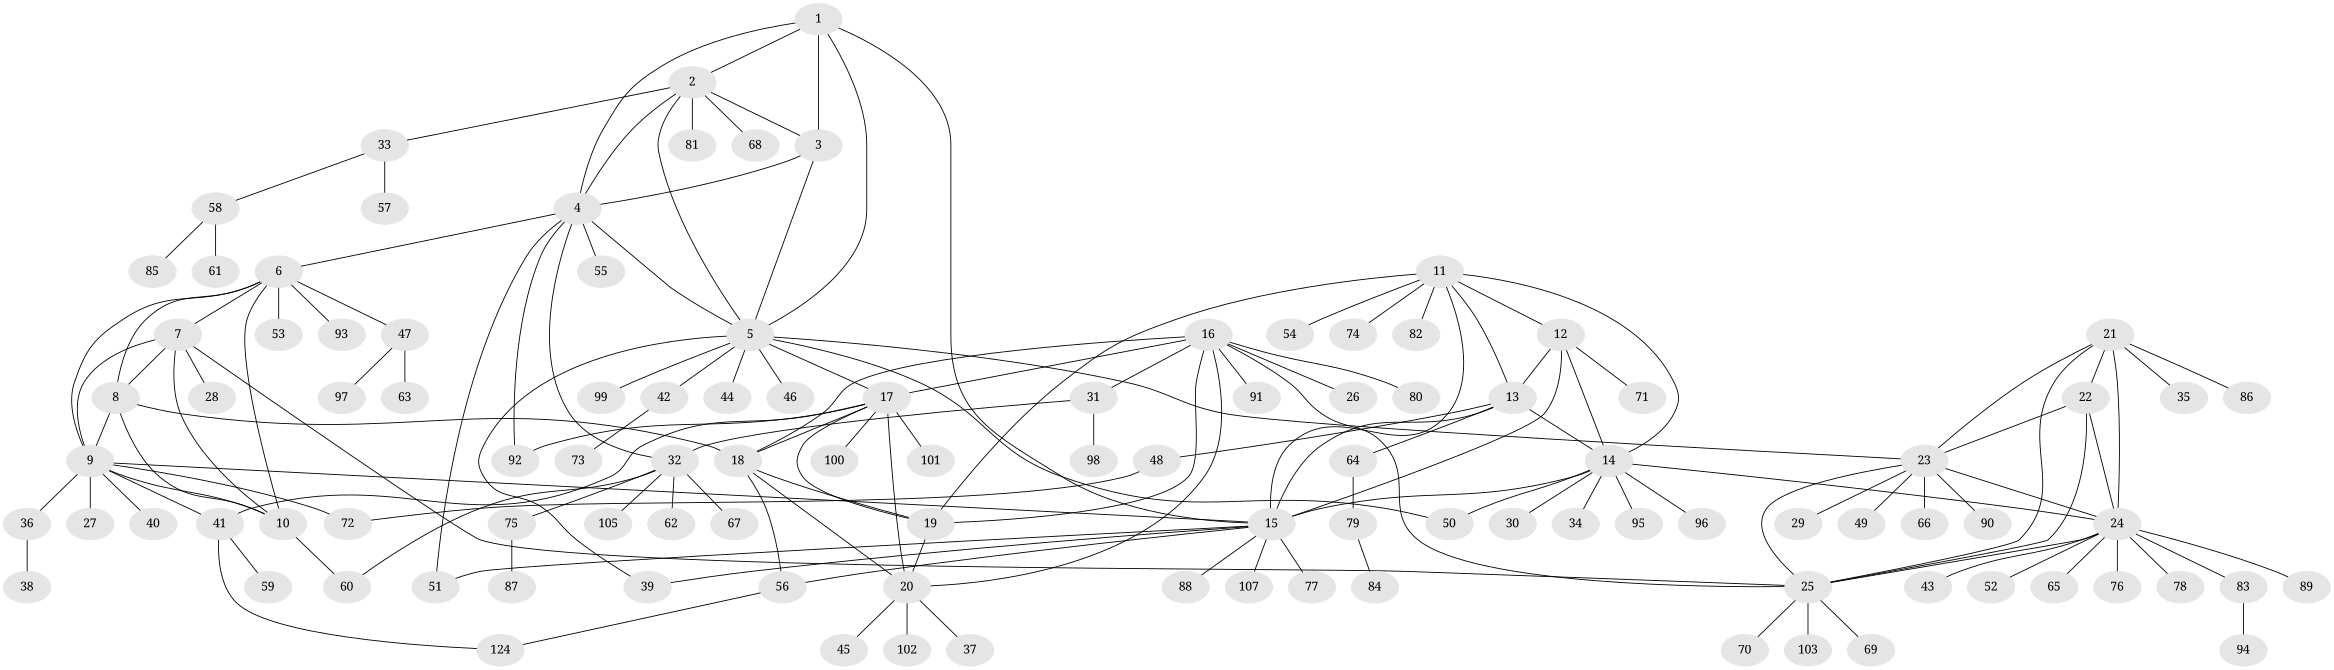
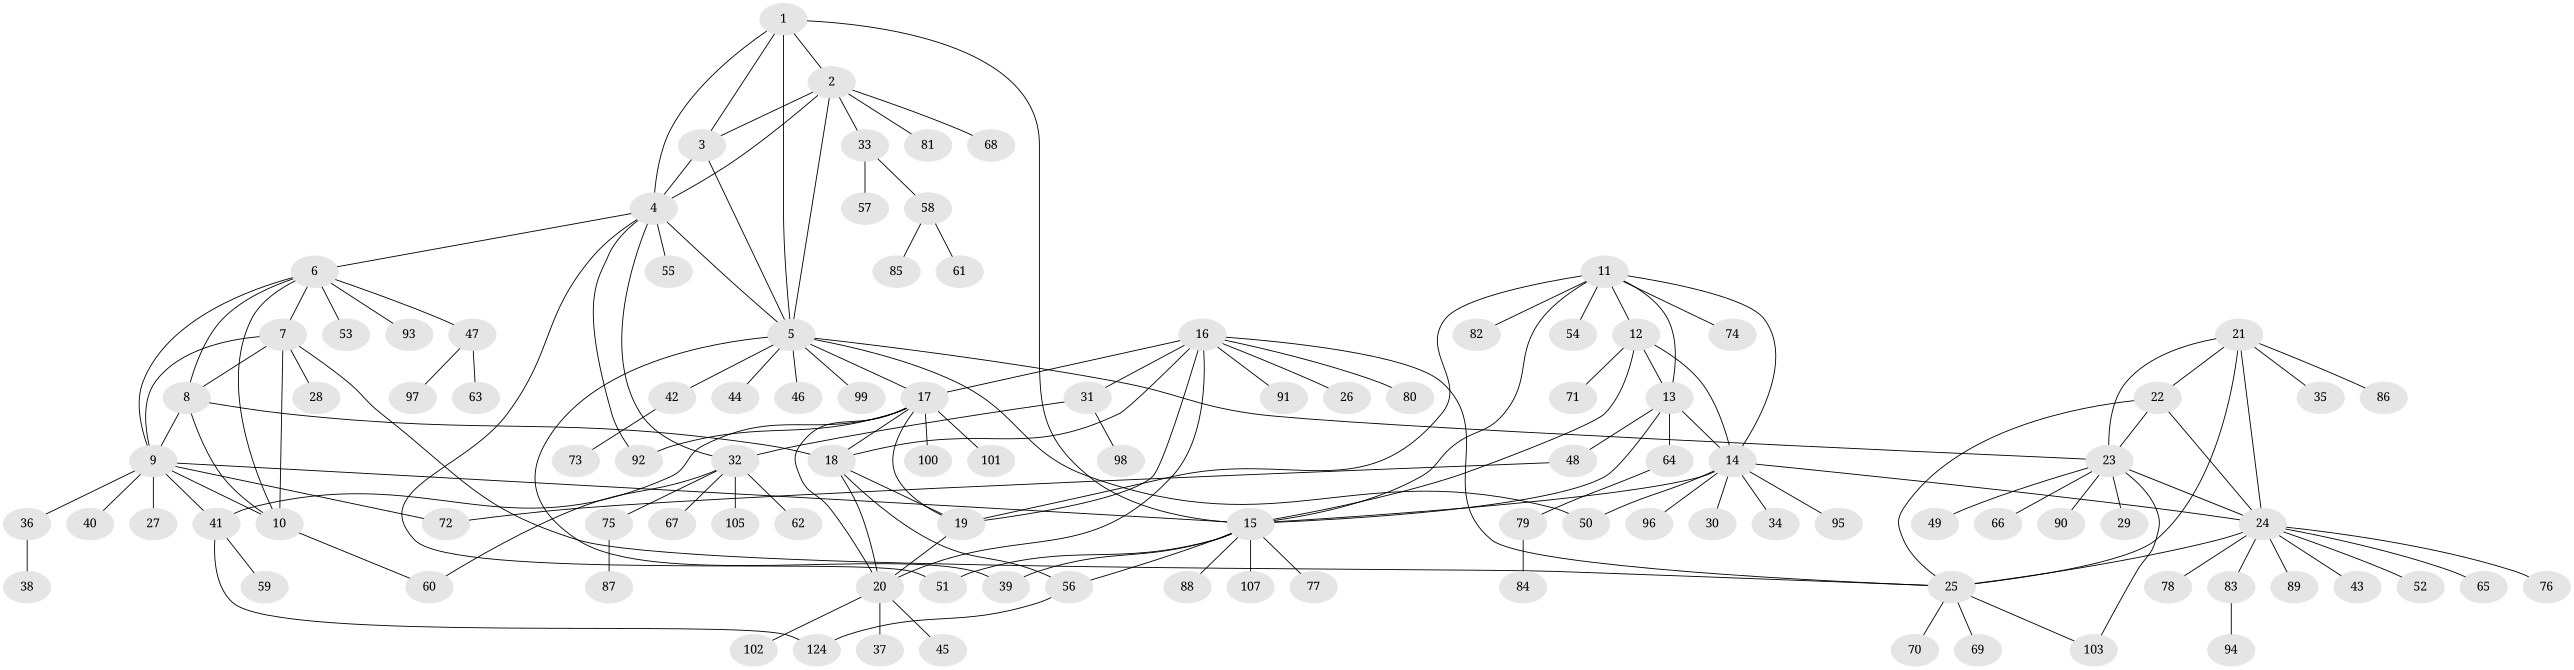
edge "23" -- "25": now "23" -- "103"
